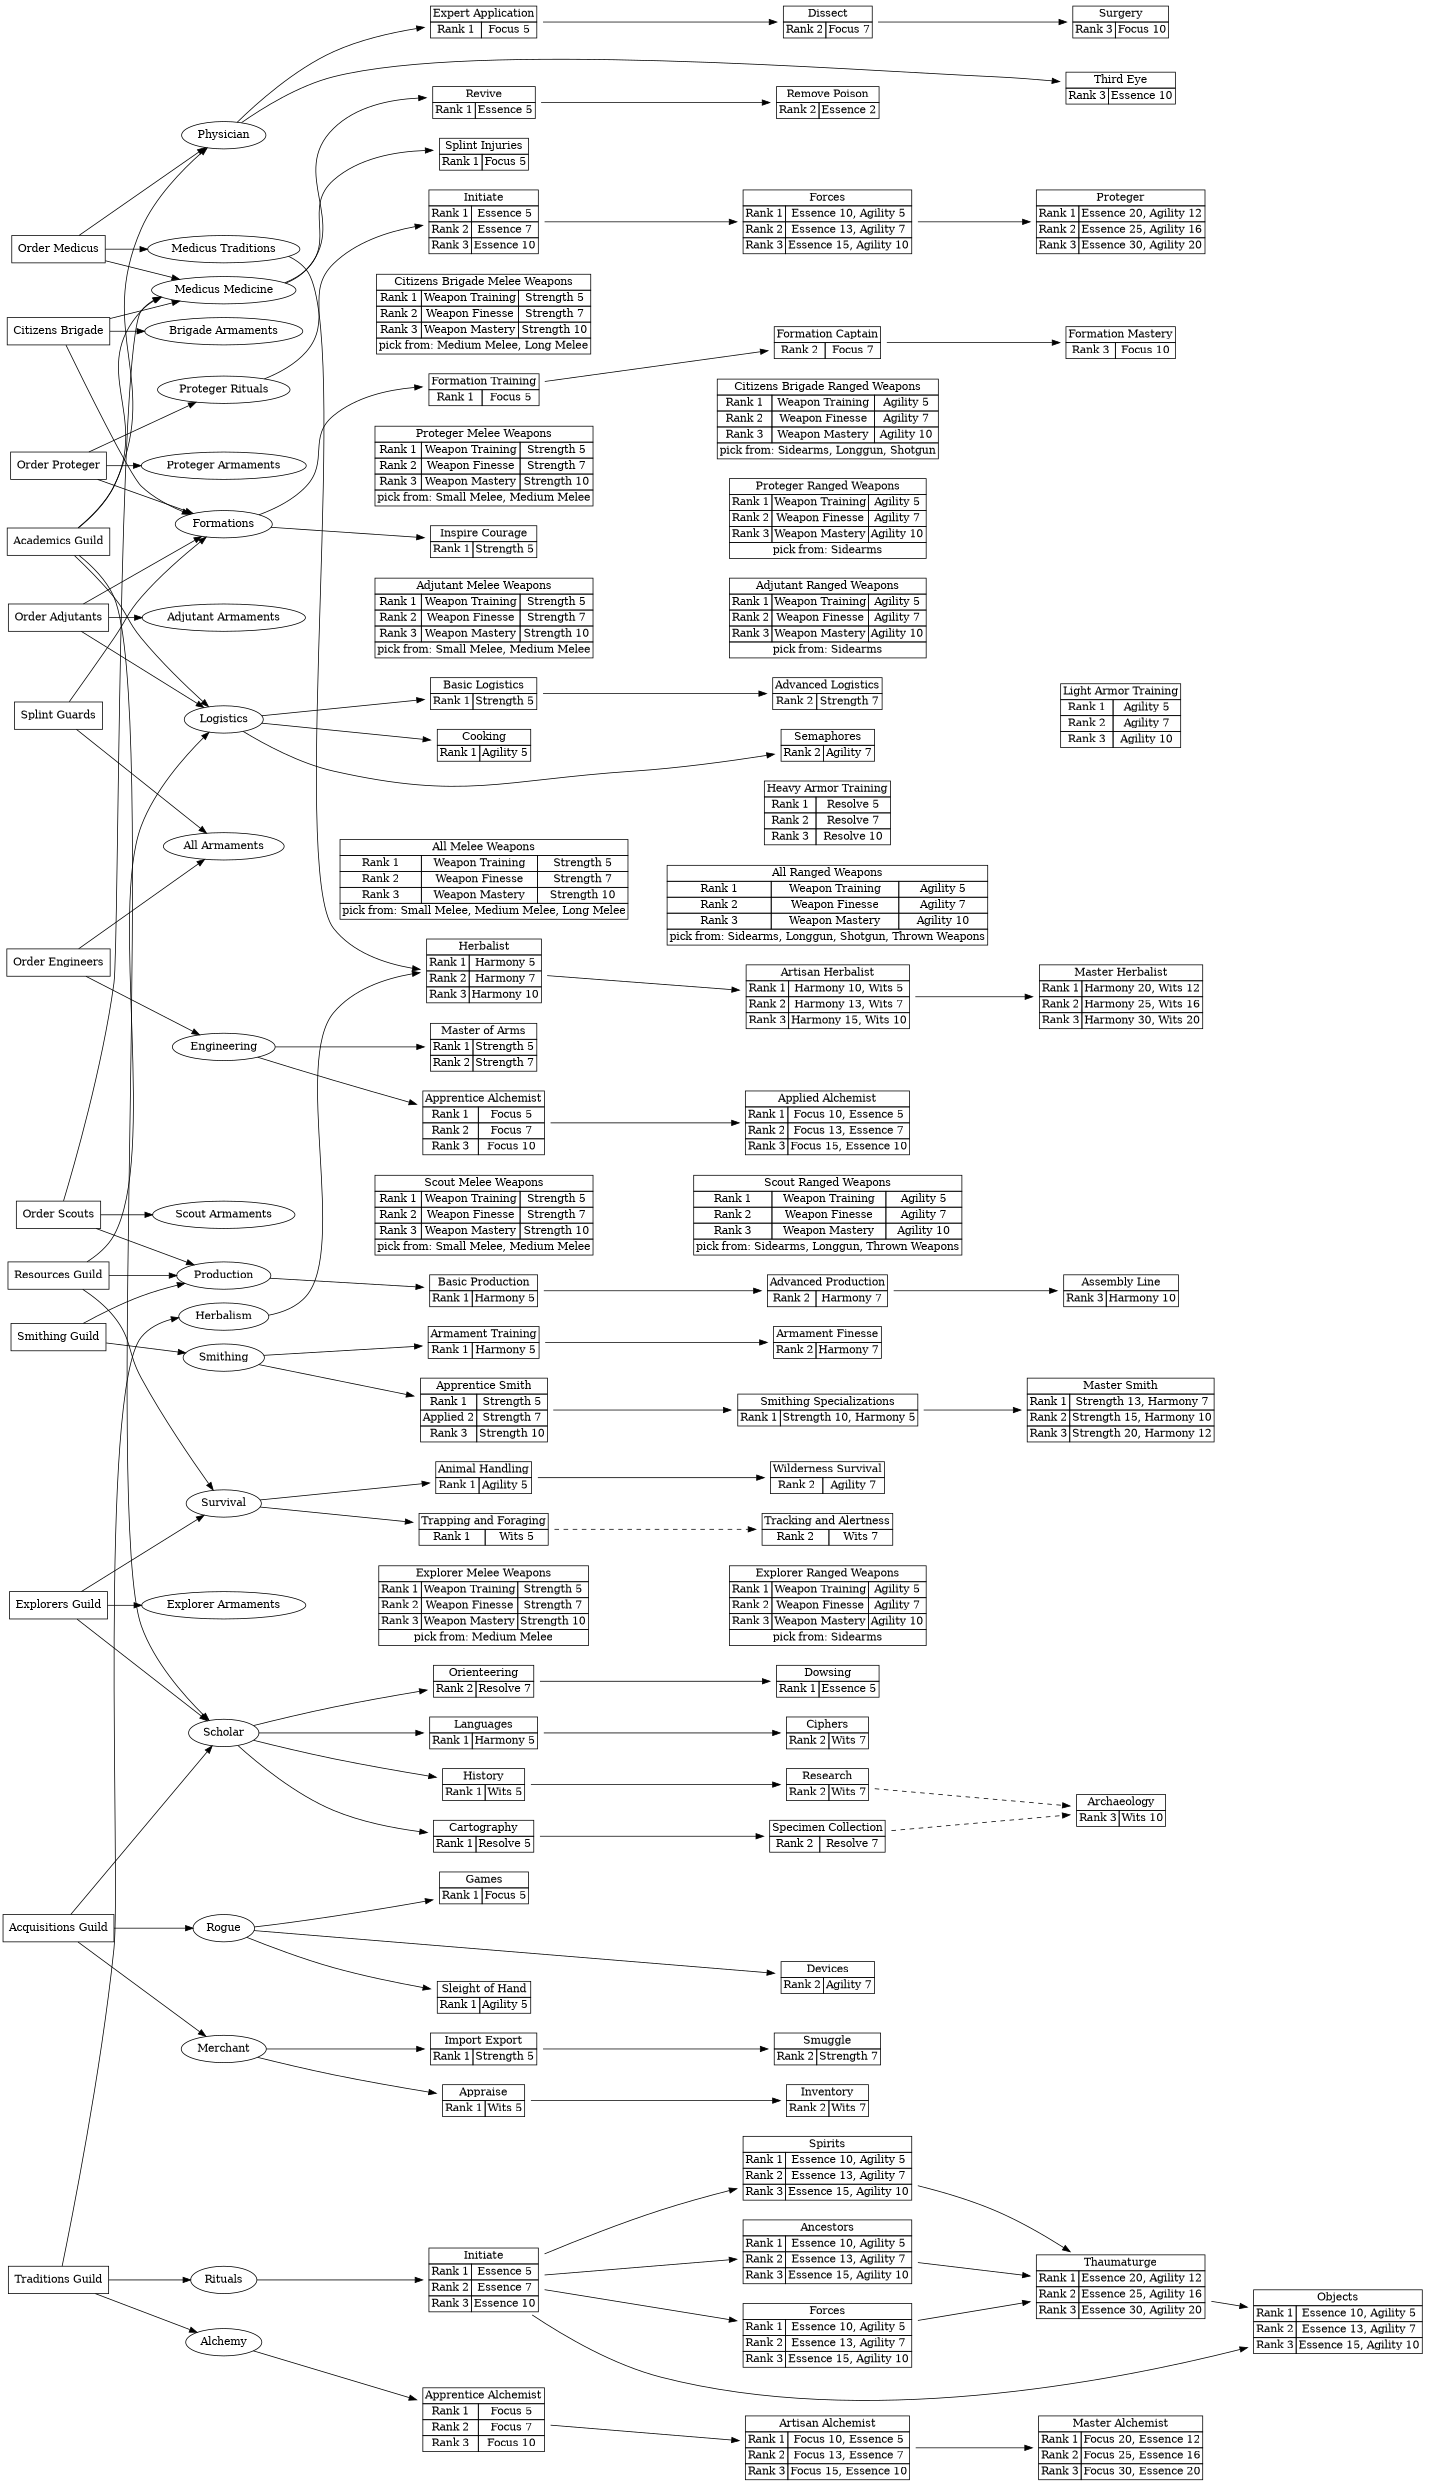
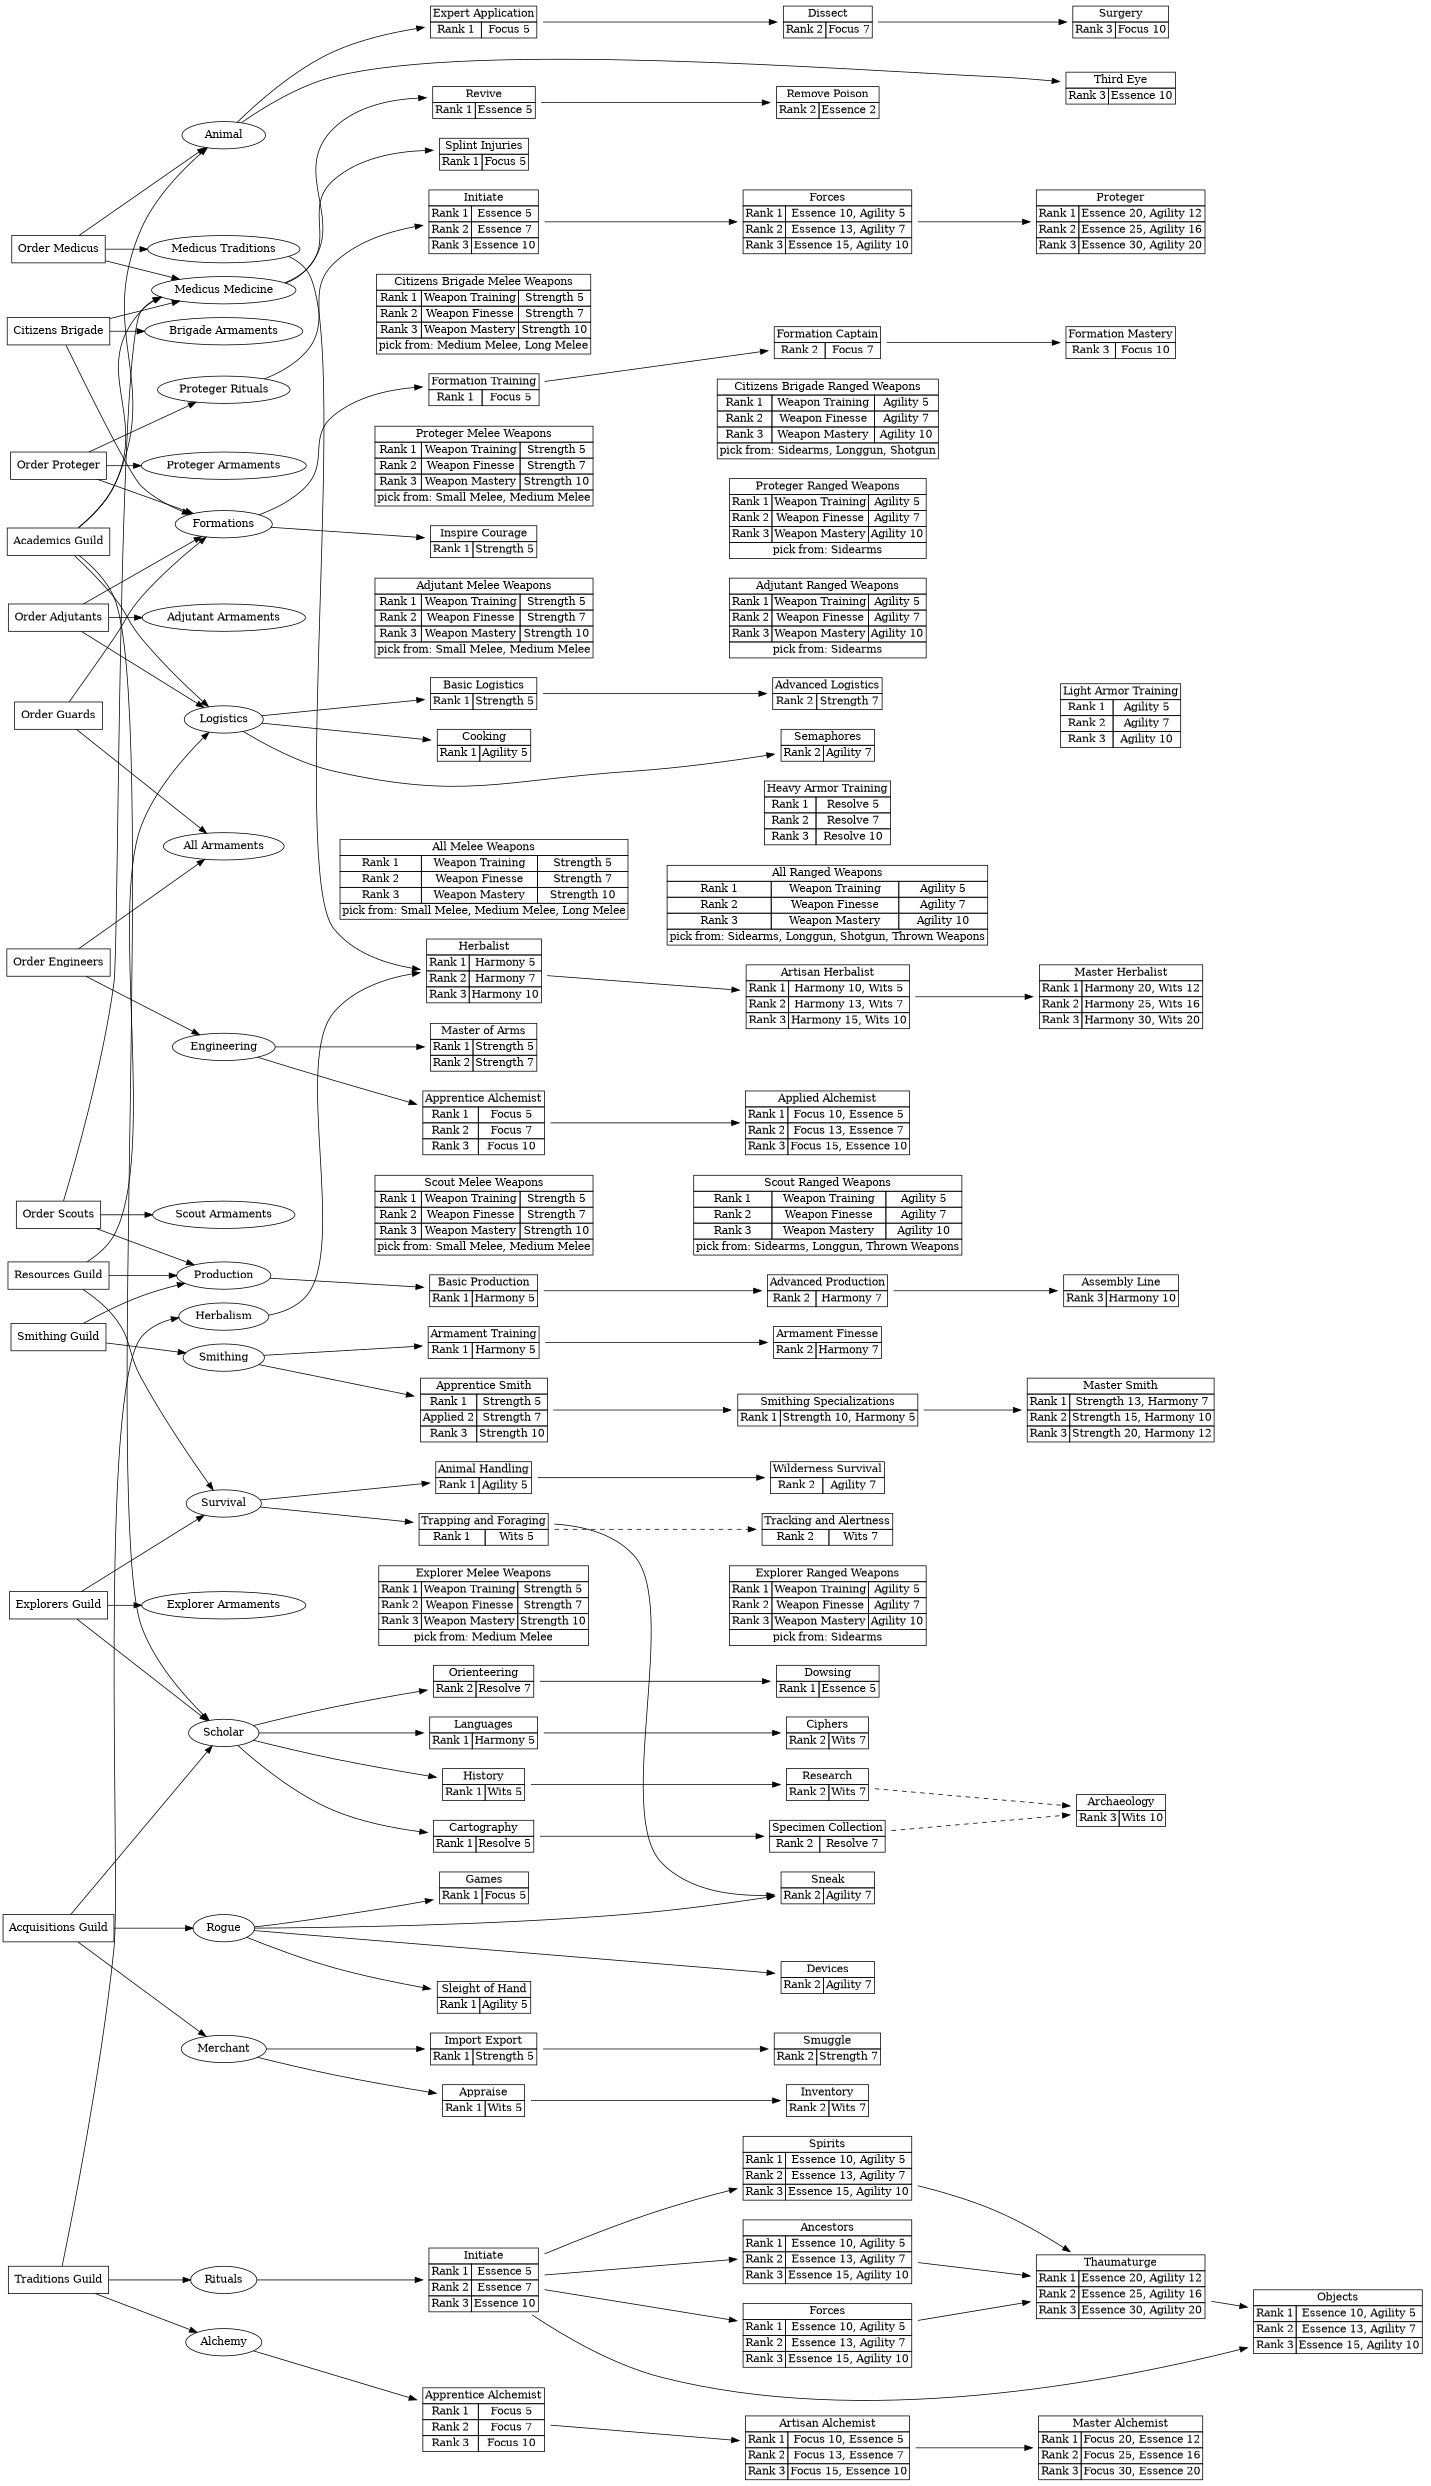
node "Physician": label "Physician" -> "Animal"
node "Splint Guards": label "Splint Guards" -> "Order Guards"
node "Sneak": added
